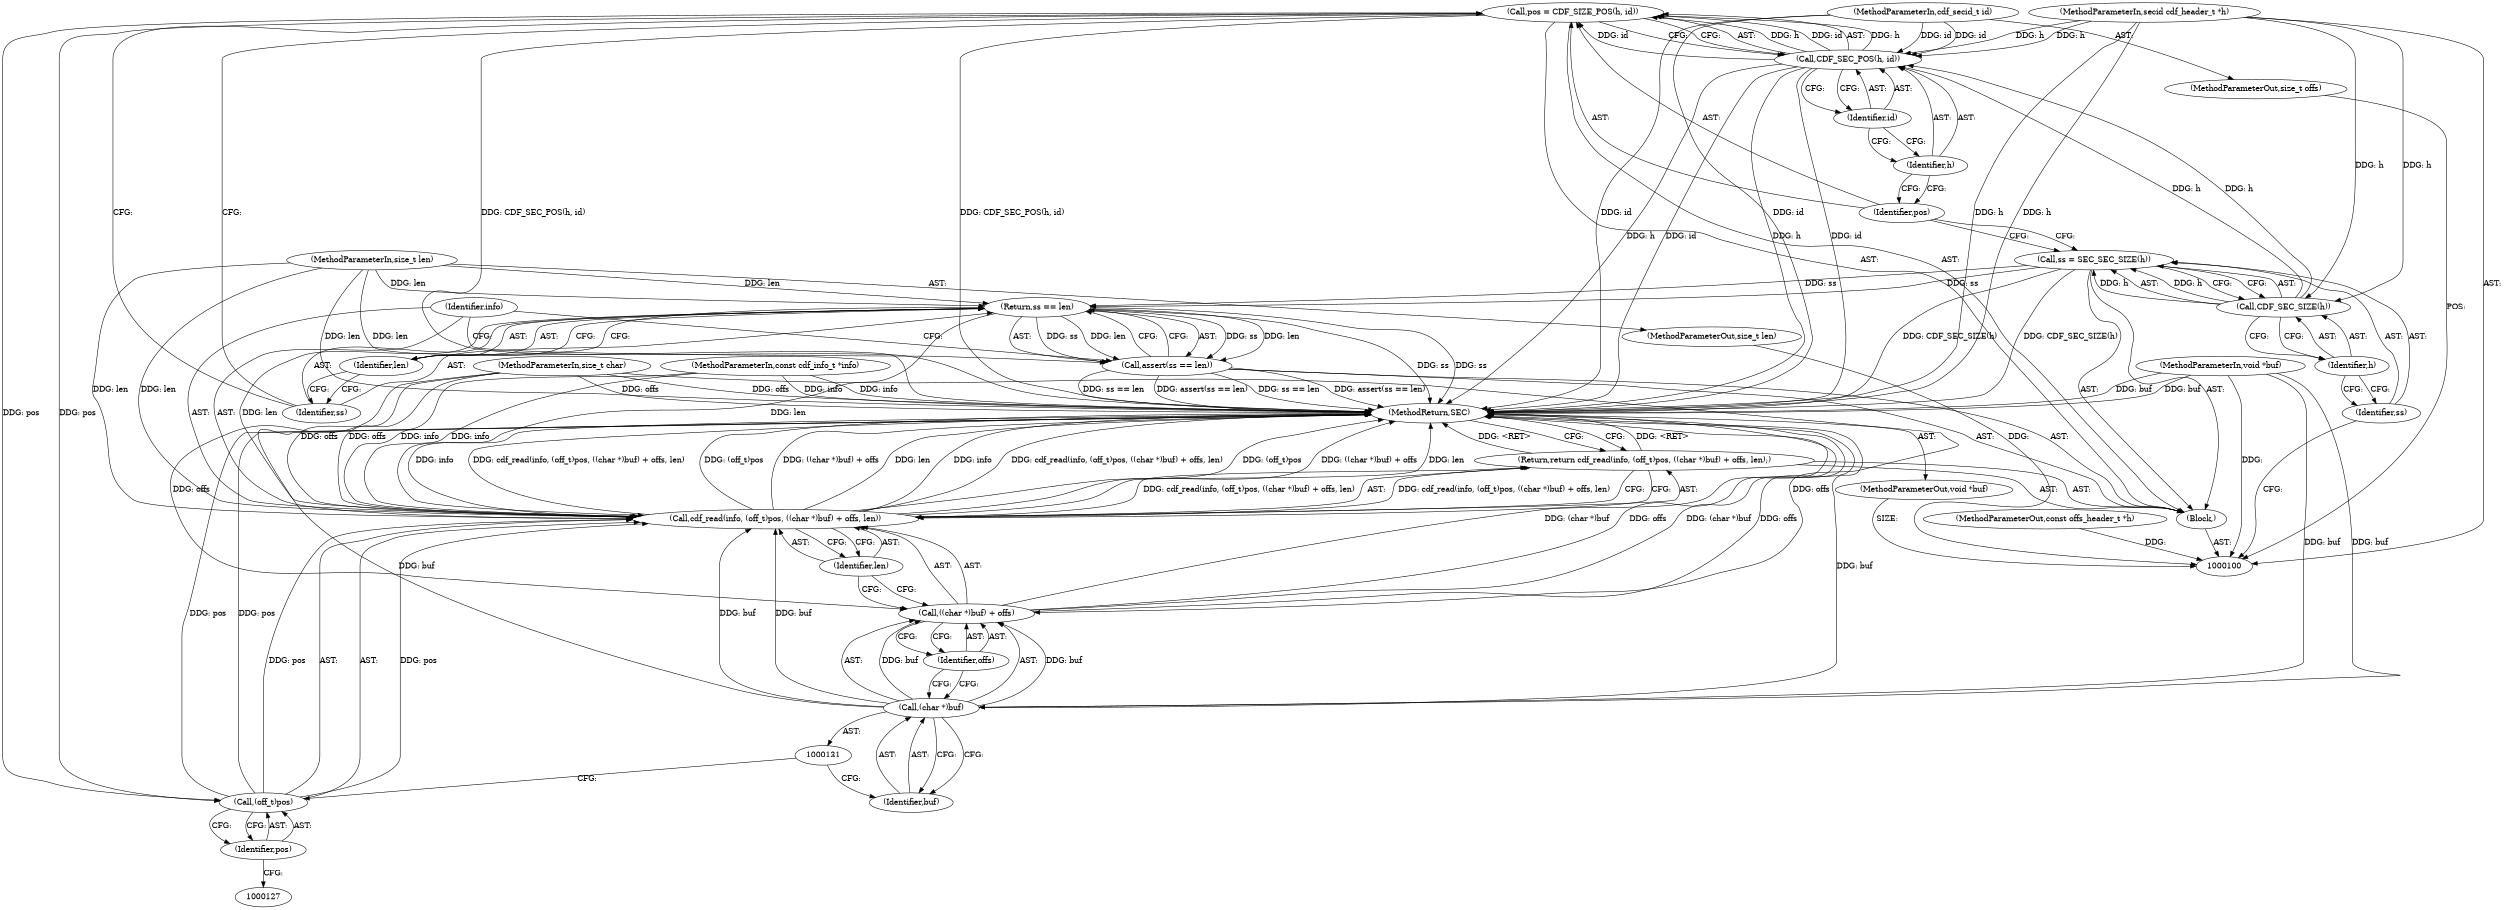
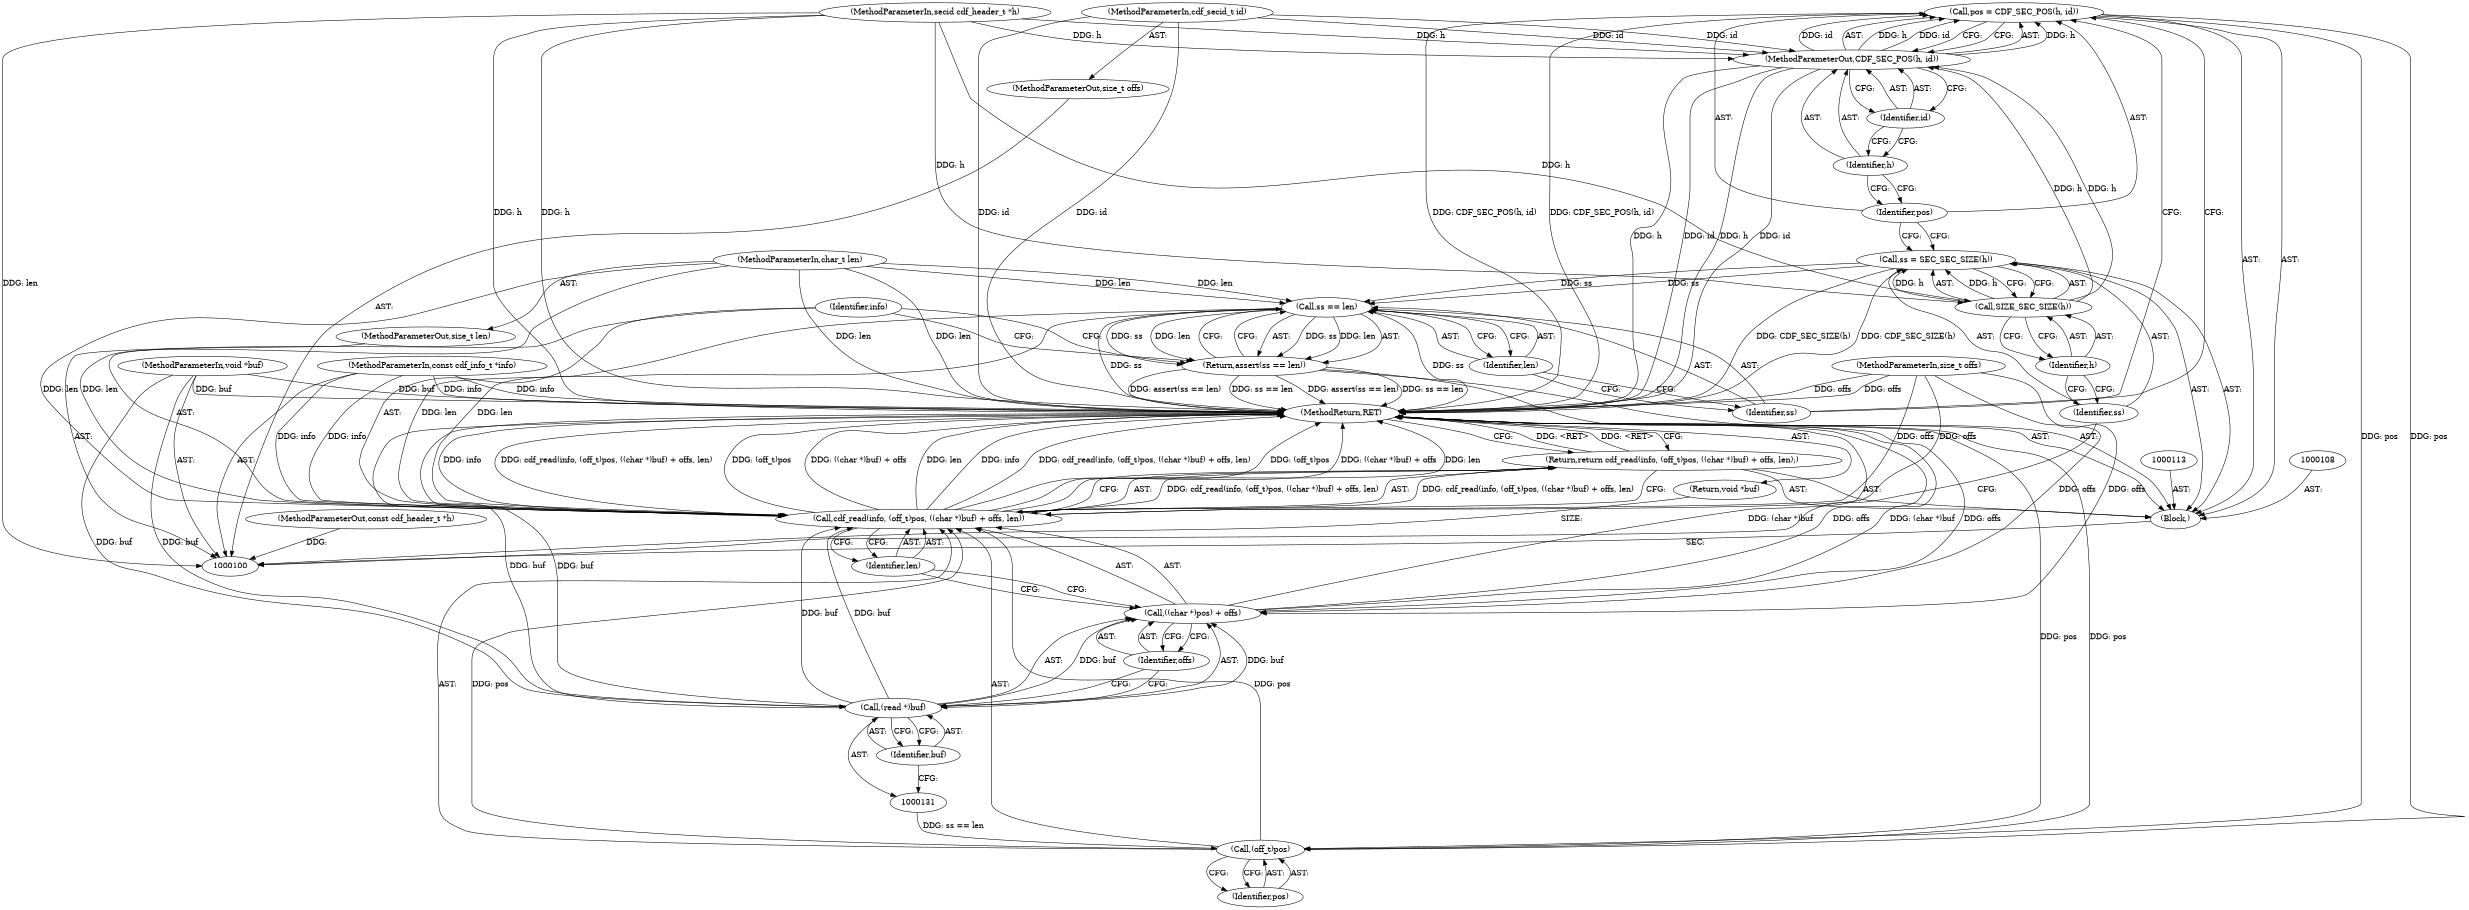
node "(Call,pos = CDF_SIZE_POS(h, id))": label "(Call,pos = CDF_SIZE_POS(h, id))" -> "(Call,pos = CDF_SEC_POS(h, id))"
node "(Call,CDF_SEC_POS(h, id))": label "(Call,CDF_SEC_POS(h, id))" -> "(MethodParameterOut,CDF_SEC_POS(h, id))"
node "(MethodParameterIn,size_t len)": label "(MethodParameterIn,size_t len)" -> "(MethodParameterIn,char_t len)"
edge "(MethodParameterIn,secid cdf_header_t *h)" -> "1000100": label "AST: " -> "DDG: len"
node "(Return,ss == len)": label "(Return,ss == len)" -> "(Call,ss == len)"
node "(Call,CDF_SEC_SIZE(h))": label "(Call,CDF_SEC_SIZE(h))" -> "(Call,SIZE_SEC_SIZE(h))"
edge "(MethodParameterOut,size_t offs)" -> "1000100": label "POS: " -> "AST: "
node "(MethodParameterIn,size_t char)": label "(MethodParameterIn,size_t char)" -> "(MethodParameterIn,size_t offs)"
node "(Call,assert(ss == len))": label "(Call,assert(ss == len))" -> "(Return,assert(ss == len))"
node "(MethodReturn,SEC)": label "(MethodReturn,SEC)" -> "(MethodReturn,RET)"
edge "(MethodParameterIn,const cdf_info_t *info)" -> "1000100": added, label "AST:"
edge "(MethodParameterOut,size_t len)" -> "1000100": label "DDG: " -> "AST: "
node "1000113": added
edge "(MethodParameterIn,void *buf)" -> "1000100": label "DDG: " -> "AST: "
node "1000108": added
node "(MethodParameterOut,void *buf)": label "(MethodParameterOut,void *buf)" -> "(Return,void *buf)"
node "(MethodParameterOut,const offs_header_t *h)": label "(MethodParameterOut,const offs_header_t *h)" -> "(MethodParameterOut,const cdf_header_t *h)"
edge "(Block,)" -> "1000100": label "AST: " -> "SEC: "
node "(Call,((char *)buf) + offs)": label "(Call,((char *)buf) + offs)" -> "(Call,((char *)pos) + offs)"
node "(Call,(char *)buf)": label "(Call,(char *)buf)" -> "(Call,(read *)buf)"
edge "1000131" -> "(Call,(off_t)pos)": label "CFG: " -> "DDG: ss == len"
edge "1000131" -> "(Identifier,buf)": reversed
node "1000127": removed
